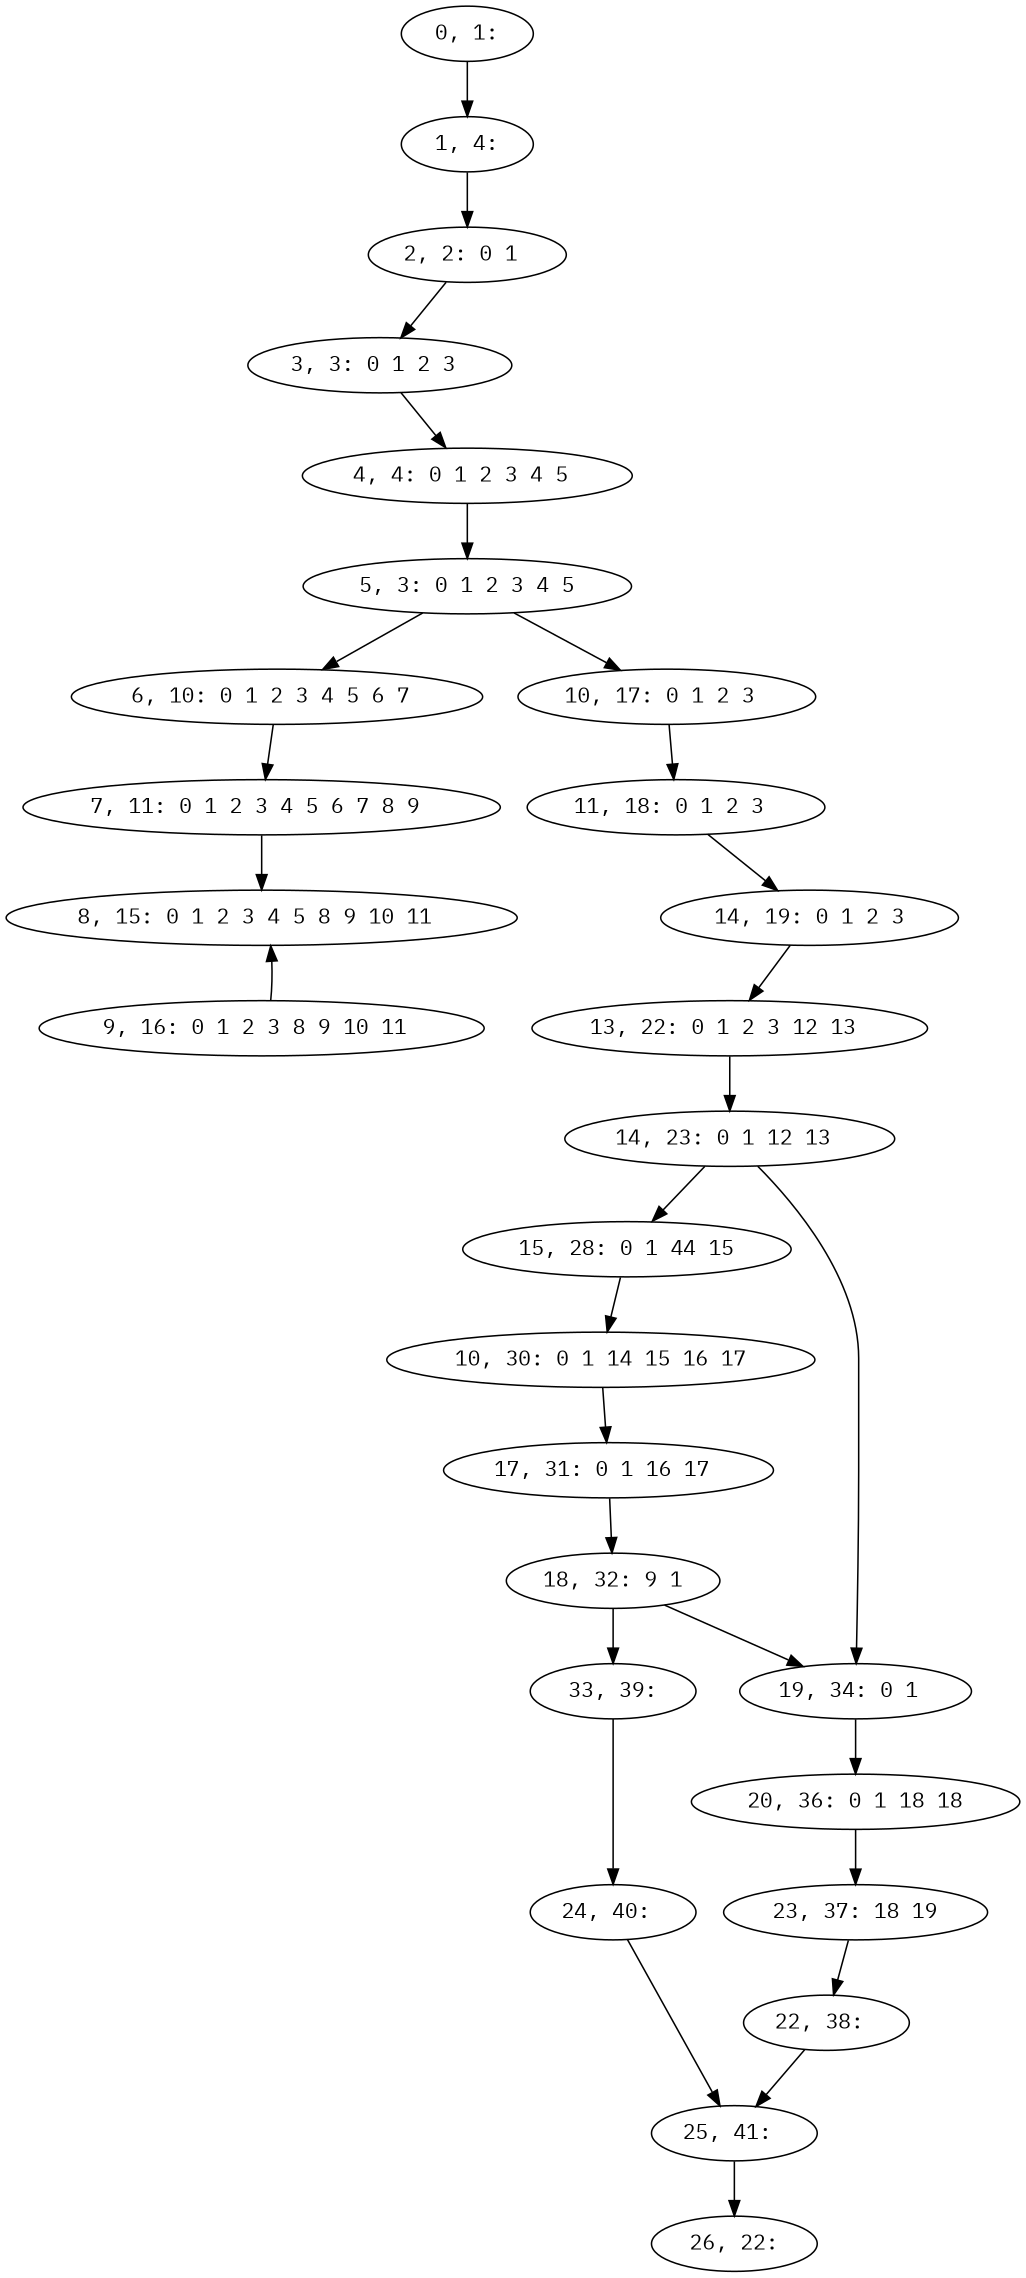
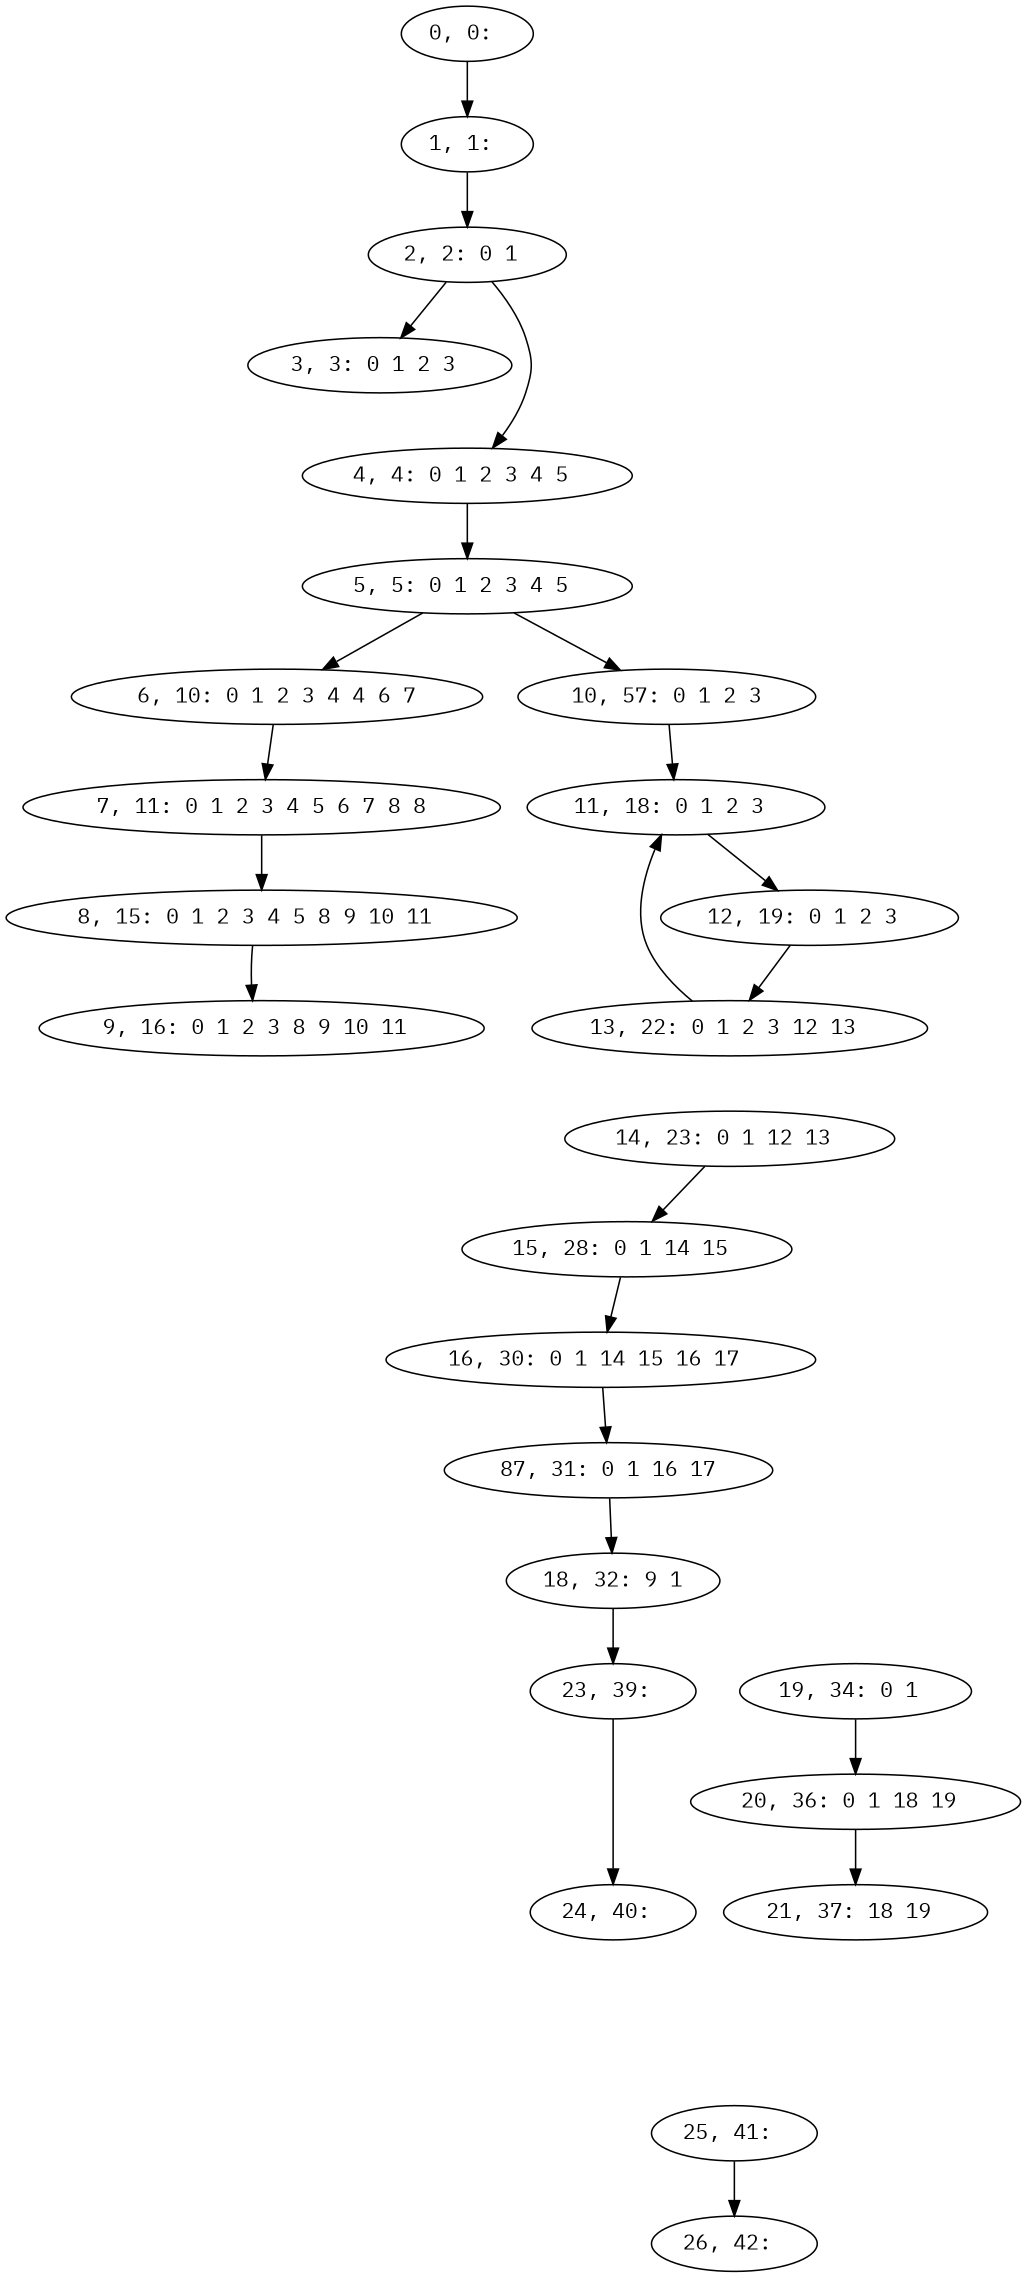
node "0, 1:": label "0, 1:" -> "0, 0:"
node "1, 4:": label "1, 4:" -> "1, 1:"
edge "3, 3: 0 1 2 3" -> "4, 4: 0 1 2 3 4 5": now "2, 2: 0 1" -> "4, 4: 0 1 2 3 4 5"
node "5, 3: 0 1 2 3 4 5": label "5, 3: 0 1 2 3 4 5" -> "5, 5: 0 1 2 3 4 5"
node "6, 10: 0 1 2 3 4 5 6 7": label "6, 10: 0 1 2 3 4 5 6 7" -> "6, 10: 0 1 2 3 4 4 6 7"
node "10, 17: 0 1 2 3": label "10, 17: 0 1 2 3" -> "10, 57: 0 1 2 3"
node "7, 11: 0 1 2 3 4 5 6 7 8 9": label "7, 11: 0 1 2 3 4 5 6 7 8 9" -> "7, 11: 0 1 2 3 4 5 6 7 8 8"
node "14, 19: 0 1 2 3": label "14, 19: 0 1 2 3" -> "12, 19: 0 1 2 3"
edge "9, 16: 0 1 2 3 8 9 10 11" -> "8, 15: 0 1 2 3 4 5 8 9 10 11": reversed
edge "13, 22: 0 1 2 3 12 13" -> "14, 23: 0 1 12 13": now "13, 22: 0 1 2 3 12 13" -> "11, 18: 0 1 2 3"
node "15, 28: 0 1 44 15": label "15, 28: 0 1 44 15" -> "15, 28: 0 1 14 15"
node "10, 30: 0 1 14 15 16 17": label "10, 30: 0 1 14 15 16 17" -> "16, 30: 0 1 14 15 16 17"
edge "14, 23: 0 1 12 13" -> "19, 34: 0 1": removed
node "17, 31: 0 1 16 17": label "17, 31: 0 1 16 17" -> "87, 31: 0 1 16 17"
edge "18, 32: 9 1" -> "19, 34: 0 1": removed
node "33, 39:": label "33, 39:" -> "23, 39:"
node "20, 36: 0 1 18 18": label "20, 36: 0 1 18 18" -> "20, 36: 0 1 18 19"
node "23, 37: 18 19": label "23, 37: 18 19" -> "21, 37: 18 19"
edge "24, 40:" -> "25, 41:": removed
node "22, 38:": removed
node "26, 22:": label "26, 22:" -> "26, 42:"
